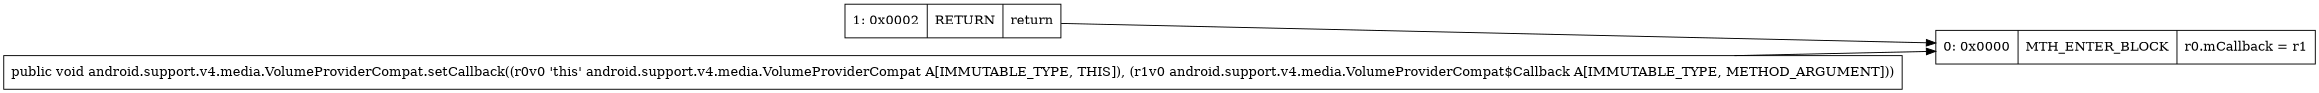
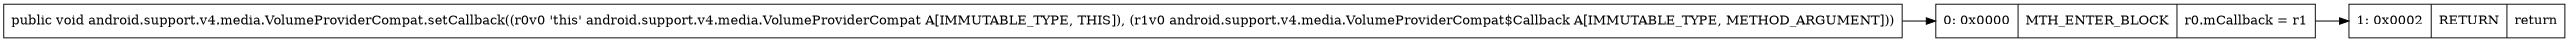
edge "1: 0x0002" -> "0: 0x0000": reversed
